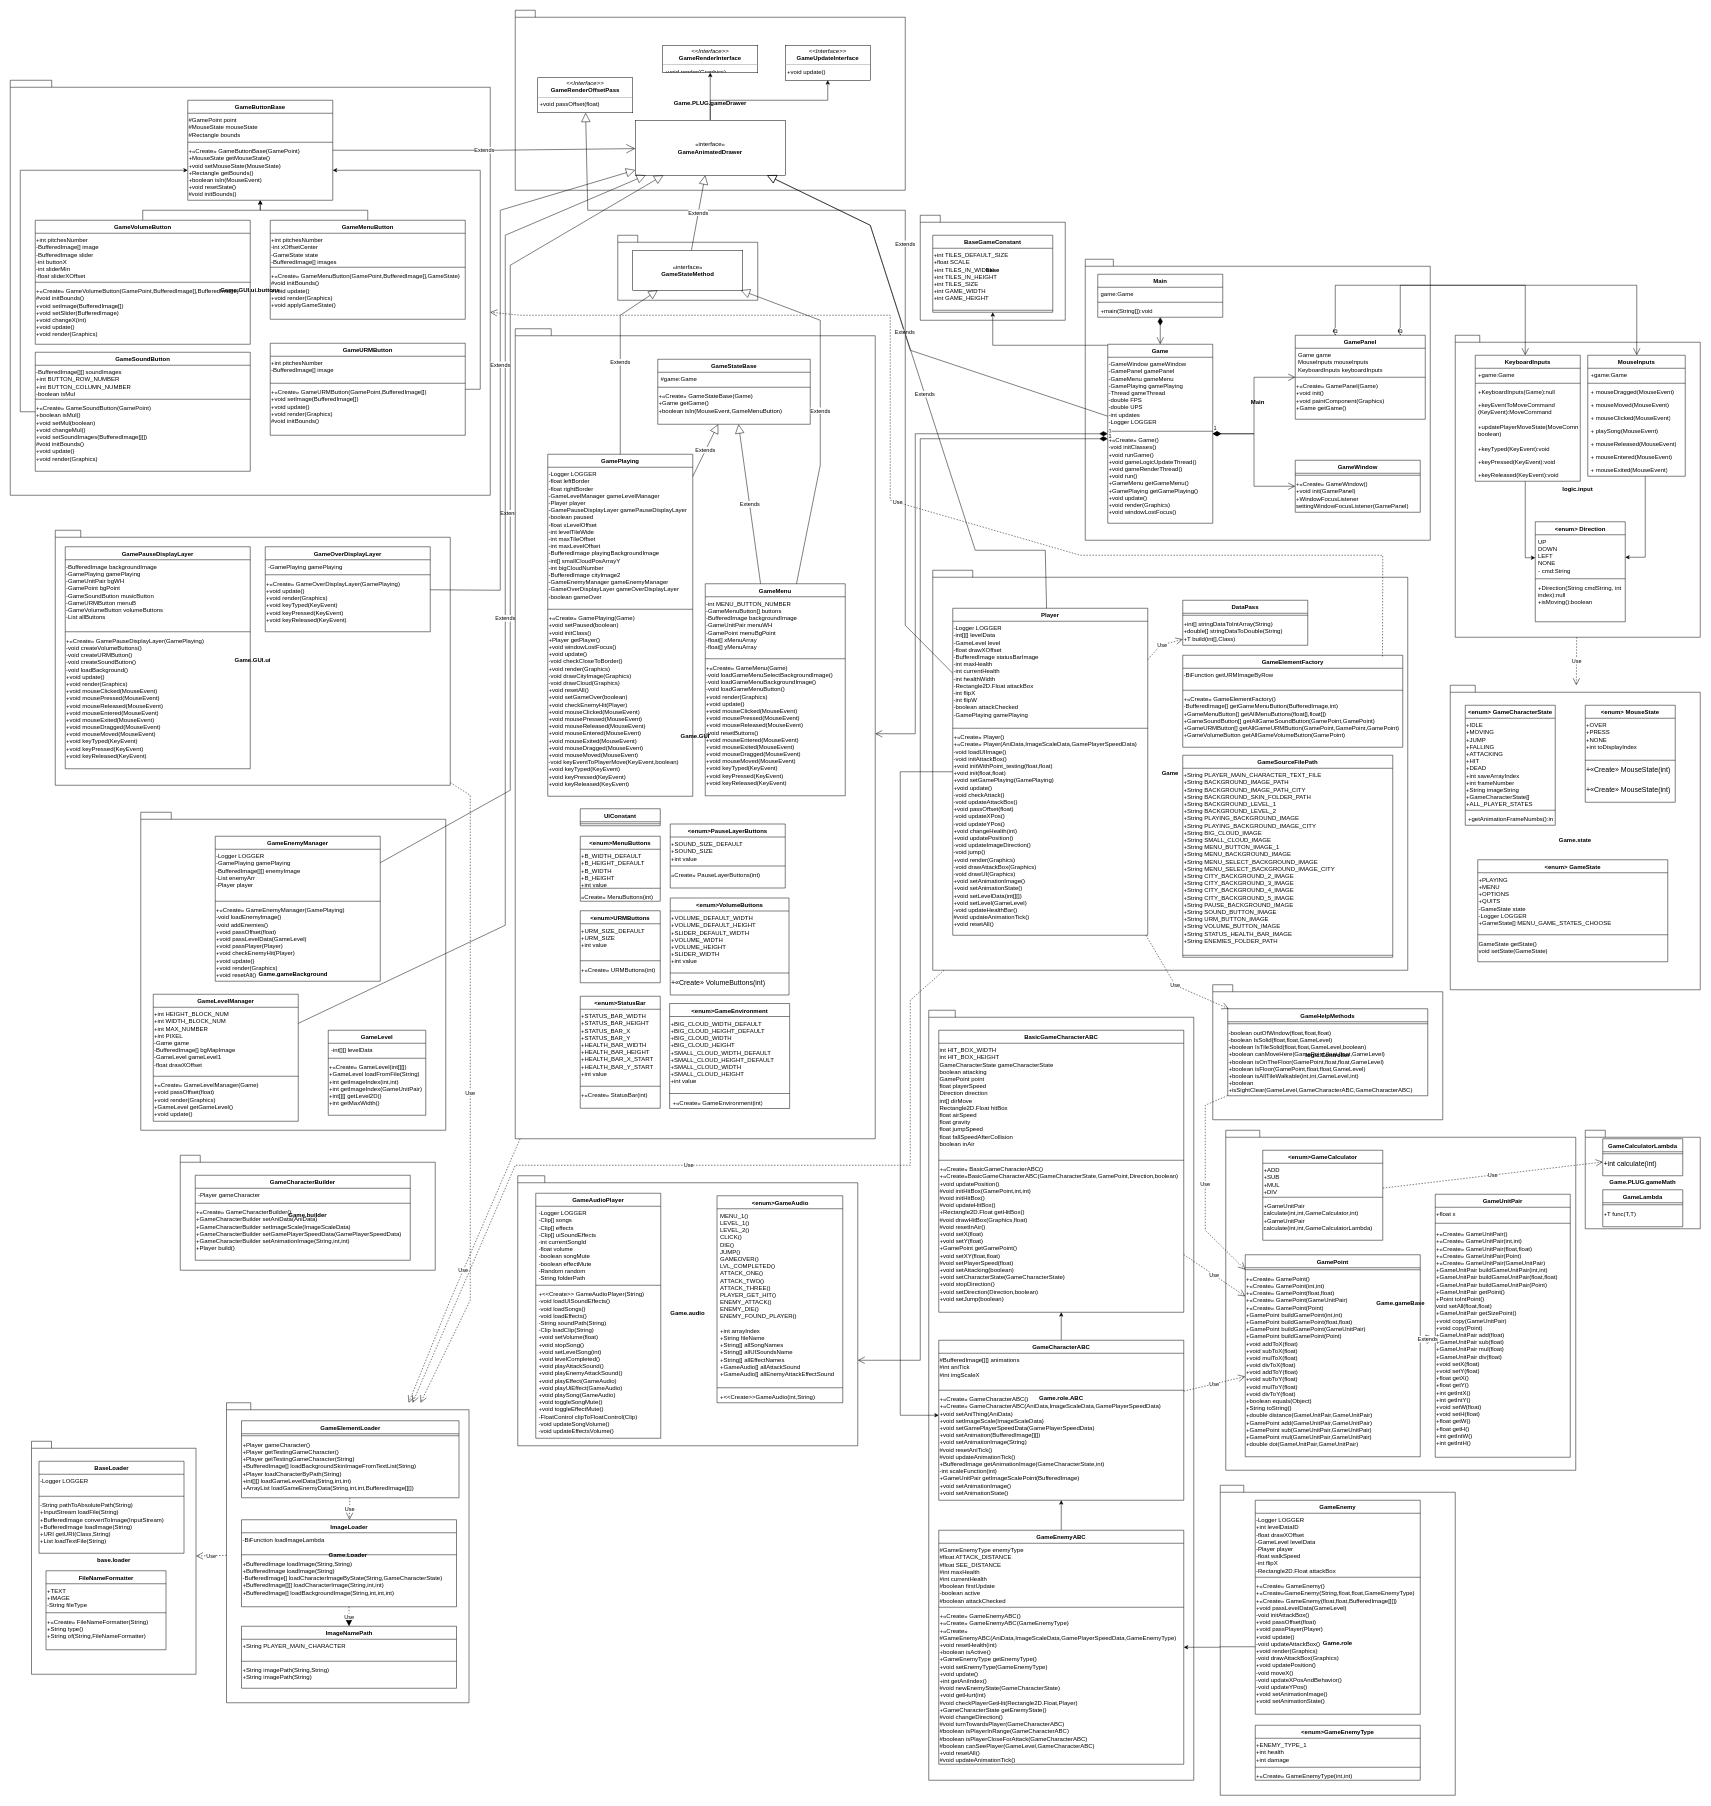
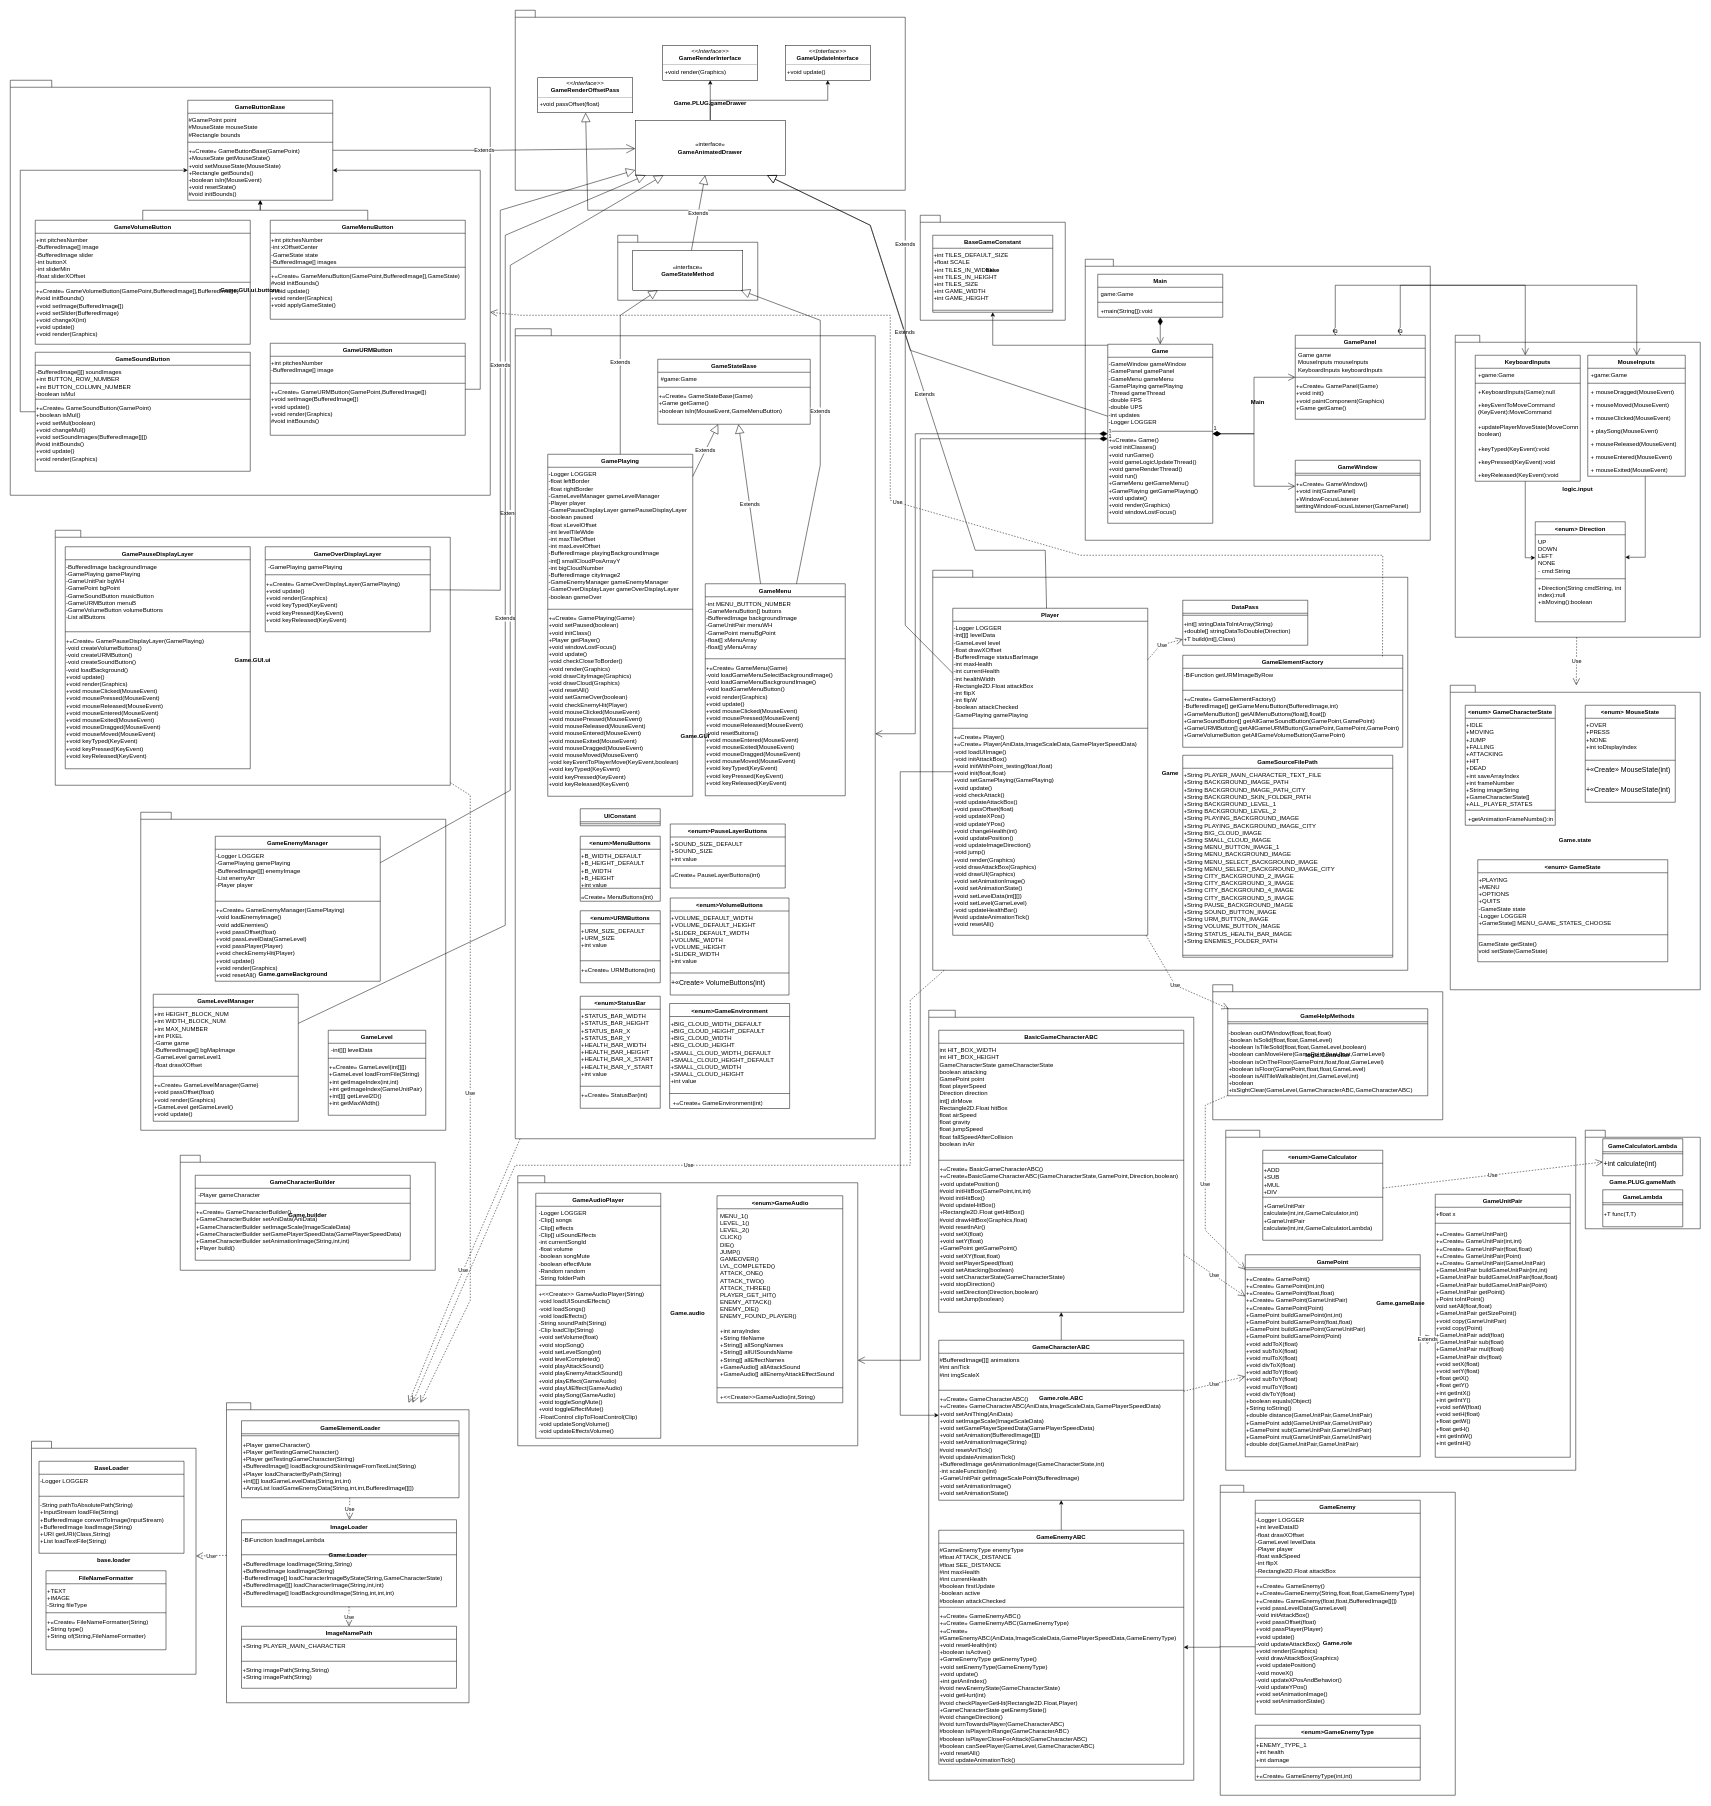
node "<<Interface>> GameRenderInterface +void render(Graphics)": size 95x28 -> 95x35
node "+int[] stringDataToIntArray(String) +double[] stringDataToDouble(String) +T build(int[],Class)": label "+int[] stringDataToIntArray(String) +double[] stringDataToDouble(String) +T build(int[],Class)" -> "+int[] stringDataToIntArray(String) +double[] stringDataToDouble(Direction) +T build(int[],Class)"
edge "ImageLoader" -> "ImageNamePath": arrowhead classic -> open
